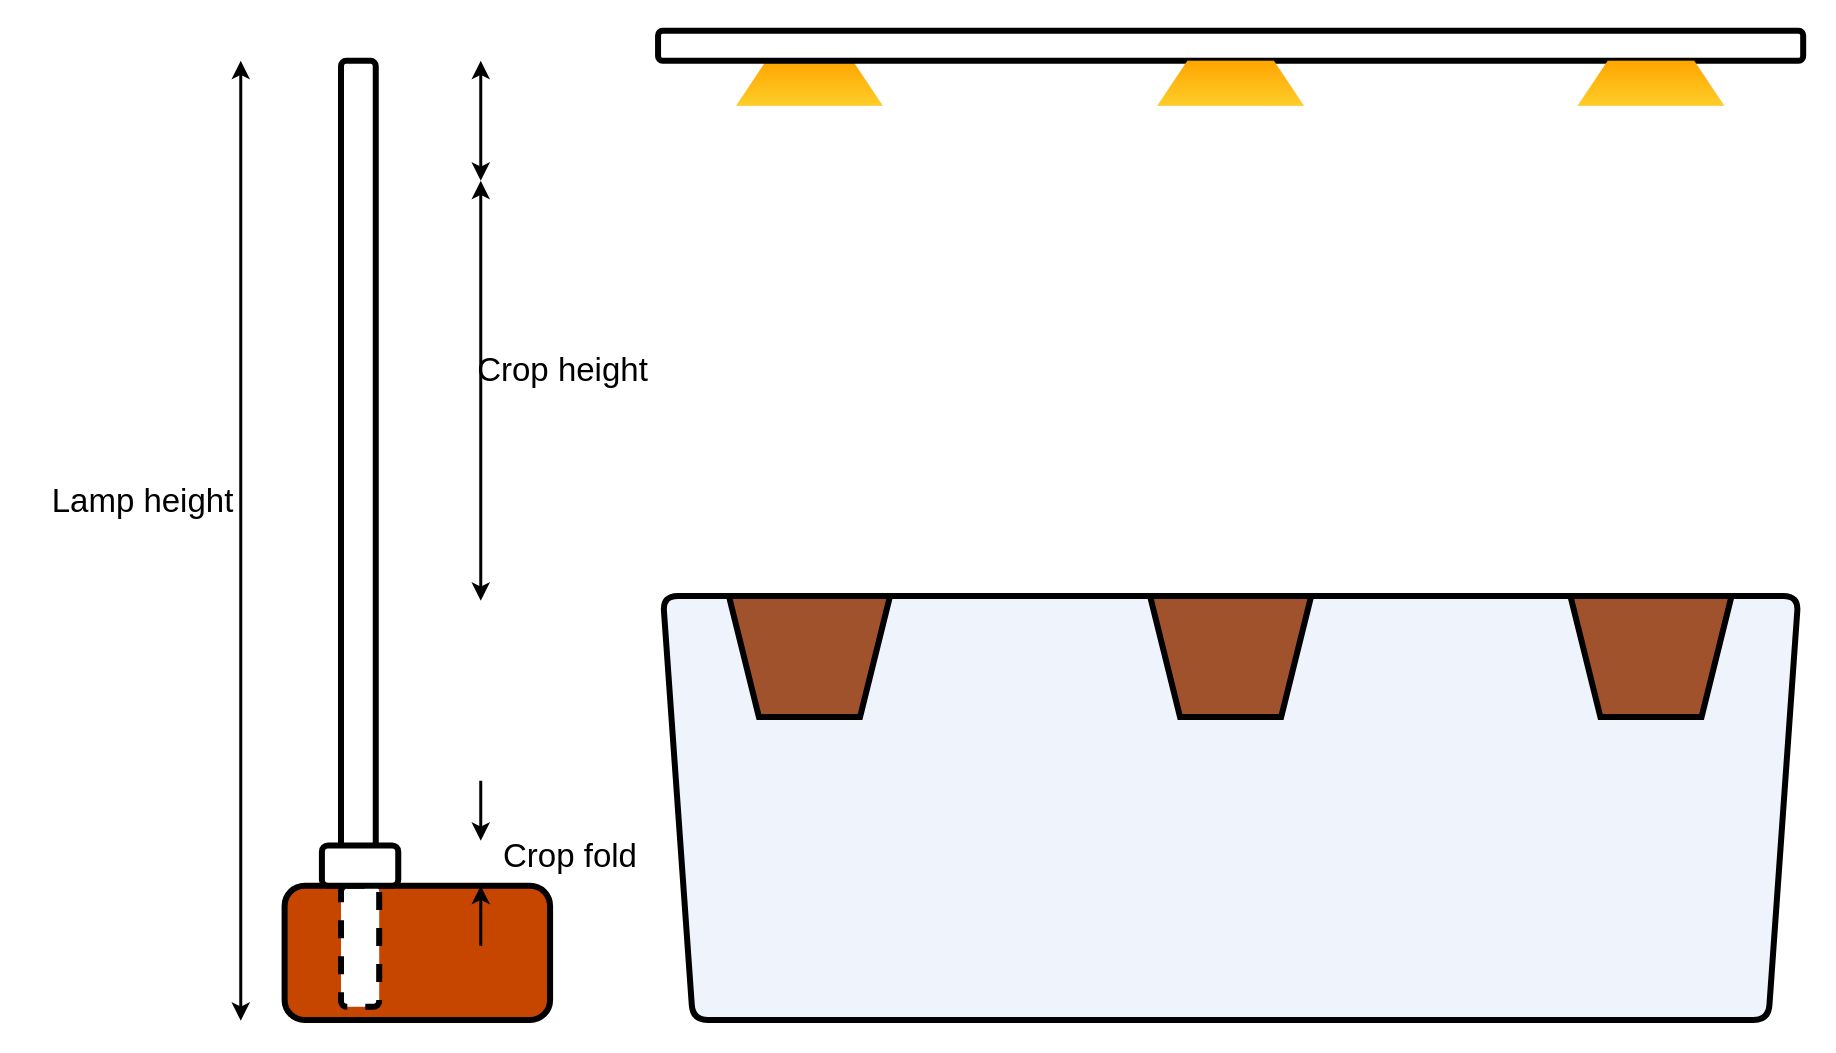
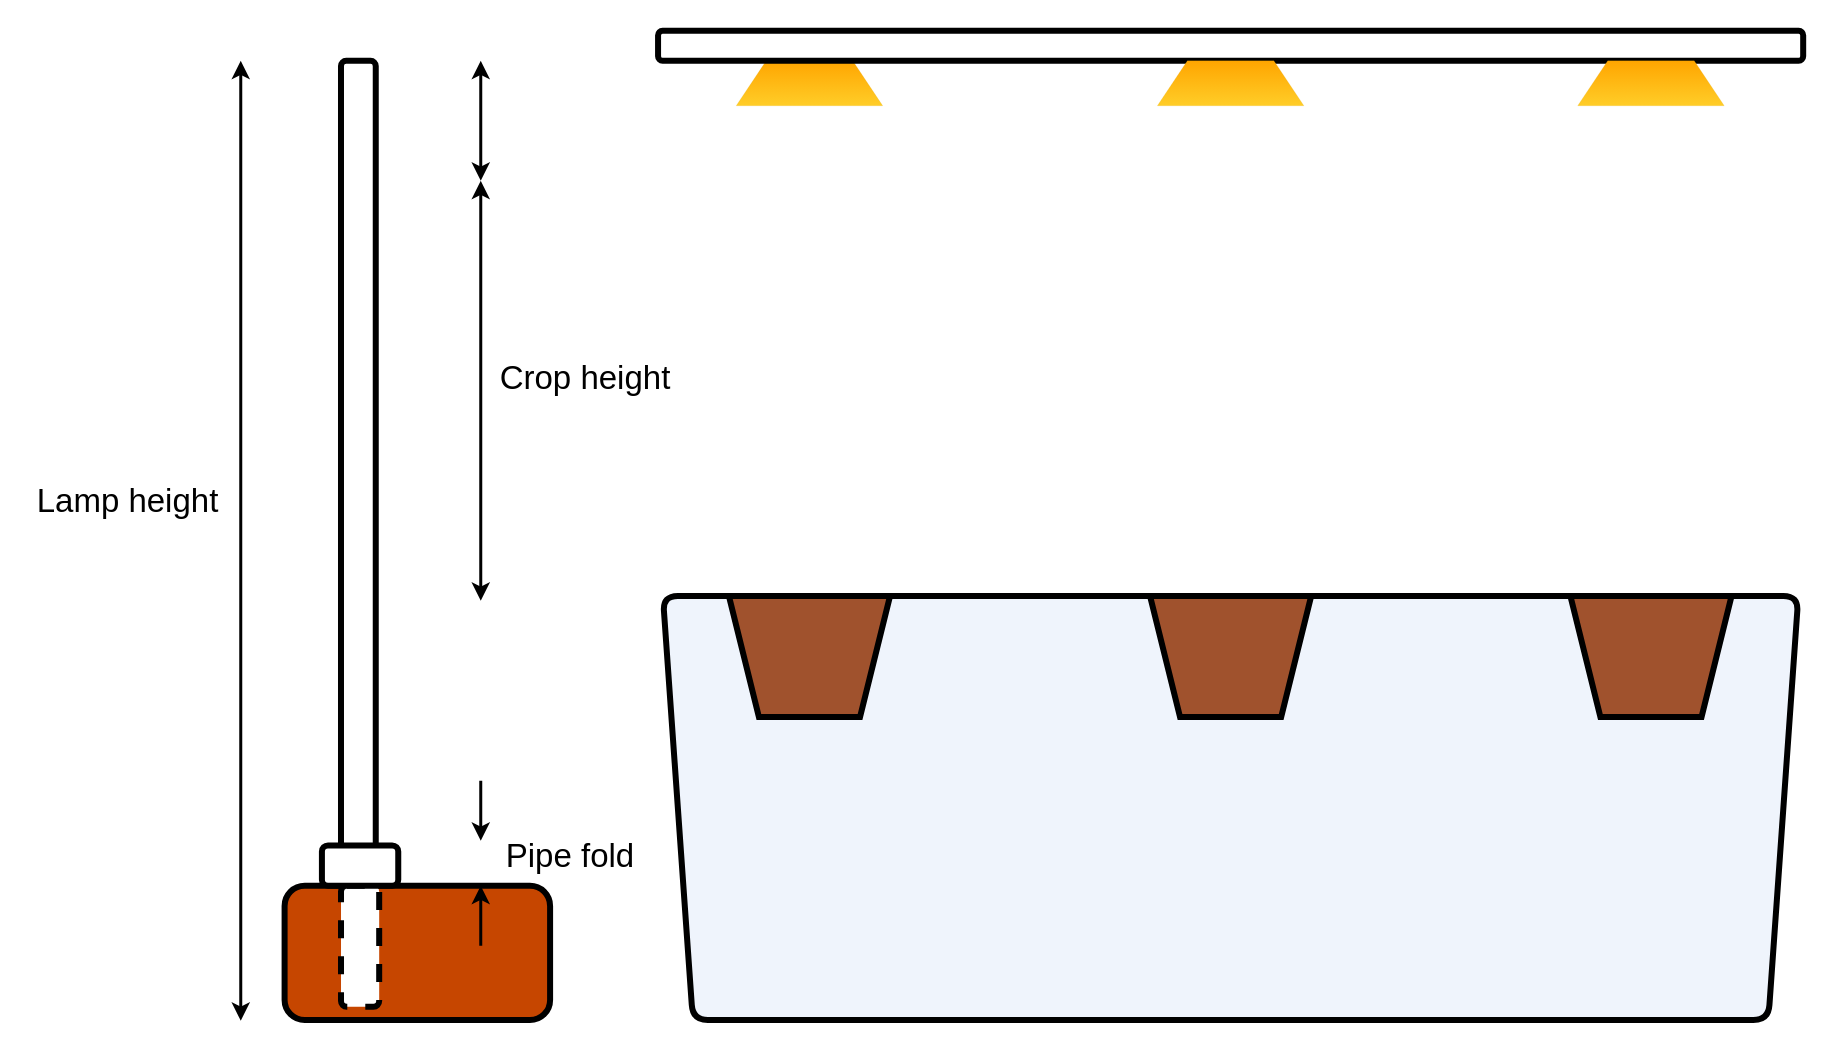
node "Crop height": moved (563, 371) -> (586, 378)
node "Lamp height": moved (143, 502) -> (128, 502)
node "Crop fold": label "Crop fold" -> "Pipe fold"
